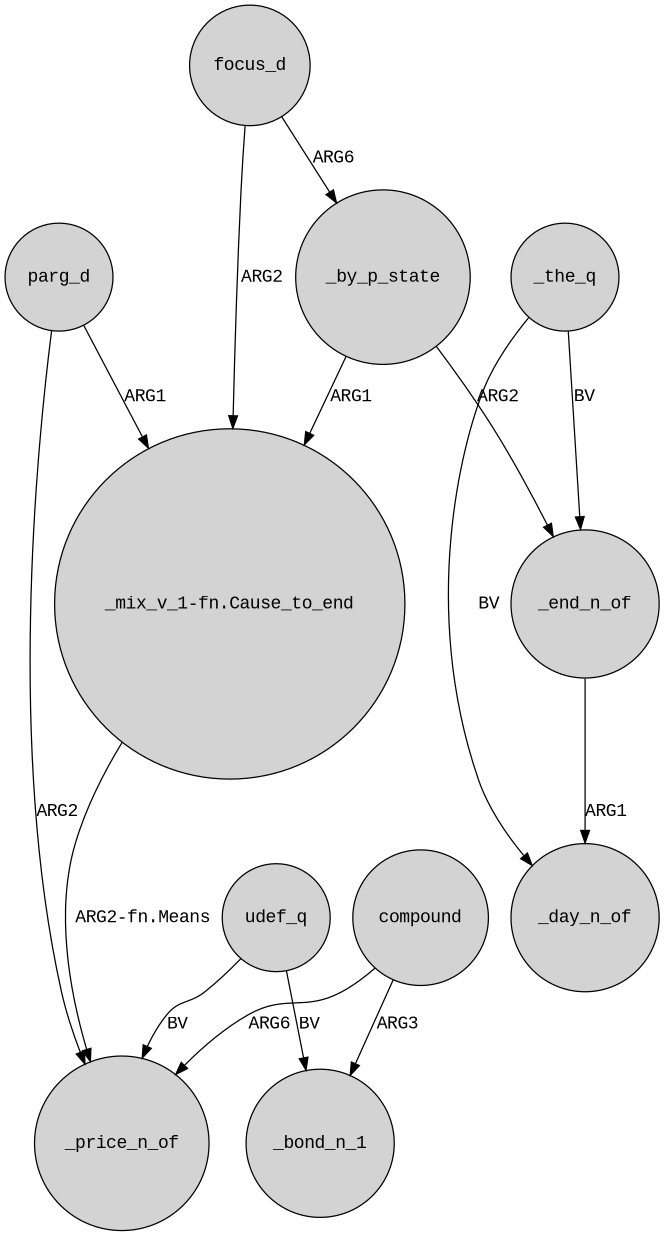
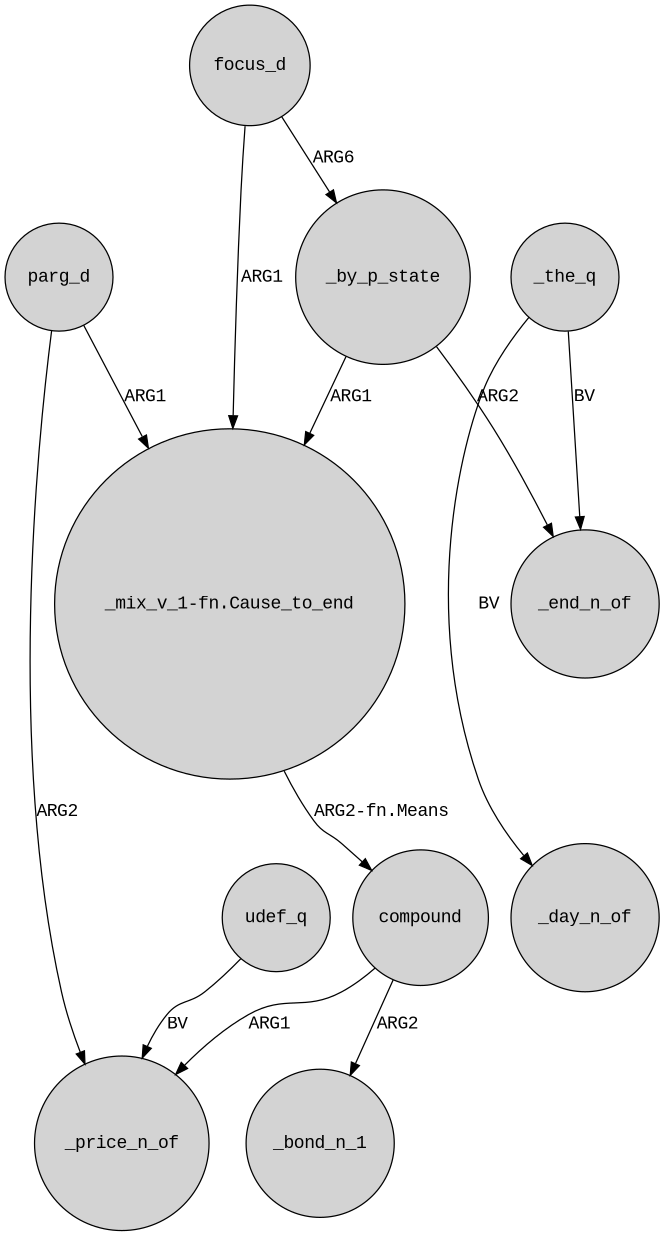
edge "focus_d" -> "_mix_v_1-fn.Cause_to_end": label "ARG2" -> "ARG1"
edge "_end_n_of" -> "_day_n_of": removed, label "ARG1"
edge "_mix_v_1-fn.Cause_to_end" -> "_price_n_of": now "_mix_v_1-fn.Cause_to_end" -> "compound"
edge "udef_q" -> "_bond_n_1": removed, label "BV"
edge "compound" -> "_price_n_of": label "ARG6" -> "ARG1"
edge "compound" -> "_bond_n_1": label "ARG3" -> "ARG2"
